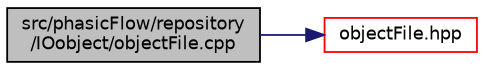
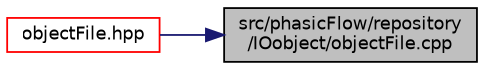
edge "src/phasicFlow/repository /IOobject/objectFile.cpp" -> "objectFile.hpp": reversed
